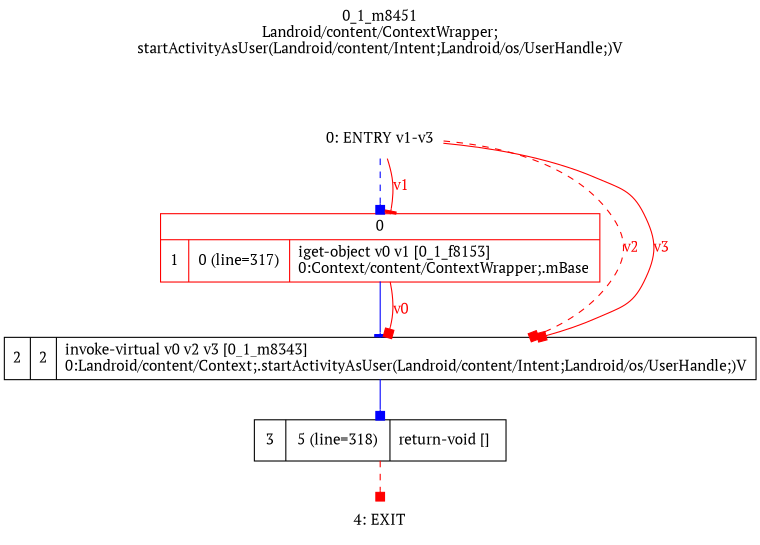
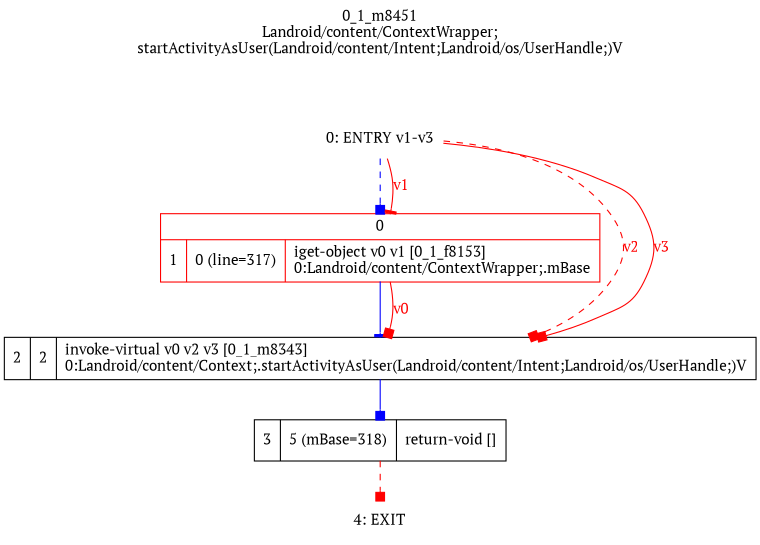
node "0": text "0:Context/content/ContextWrapper;.mBase" -> "0:Landroid/content/ContextWrapper;.mBase"
node "3": text "5 (line=318)" -> "5 (mBase=318)"
